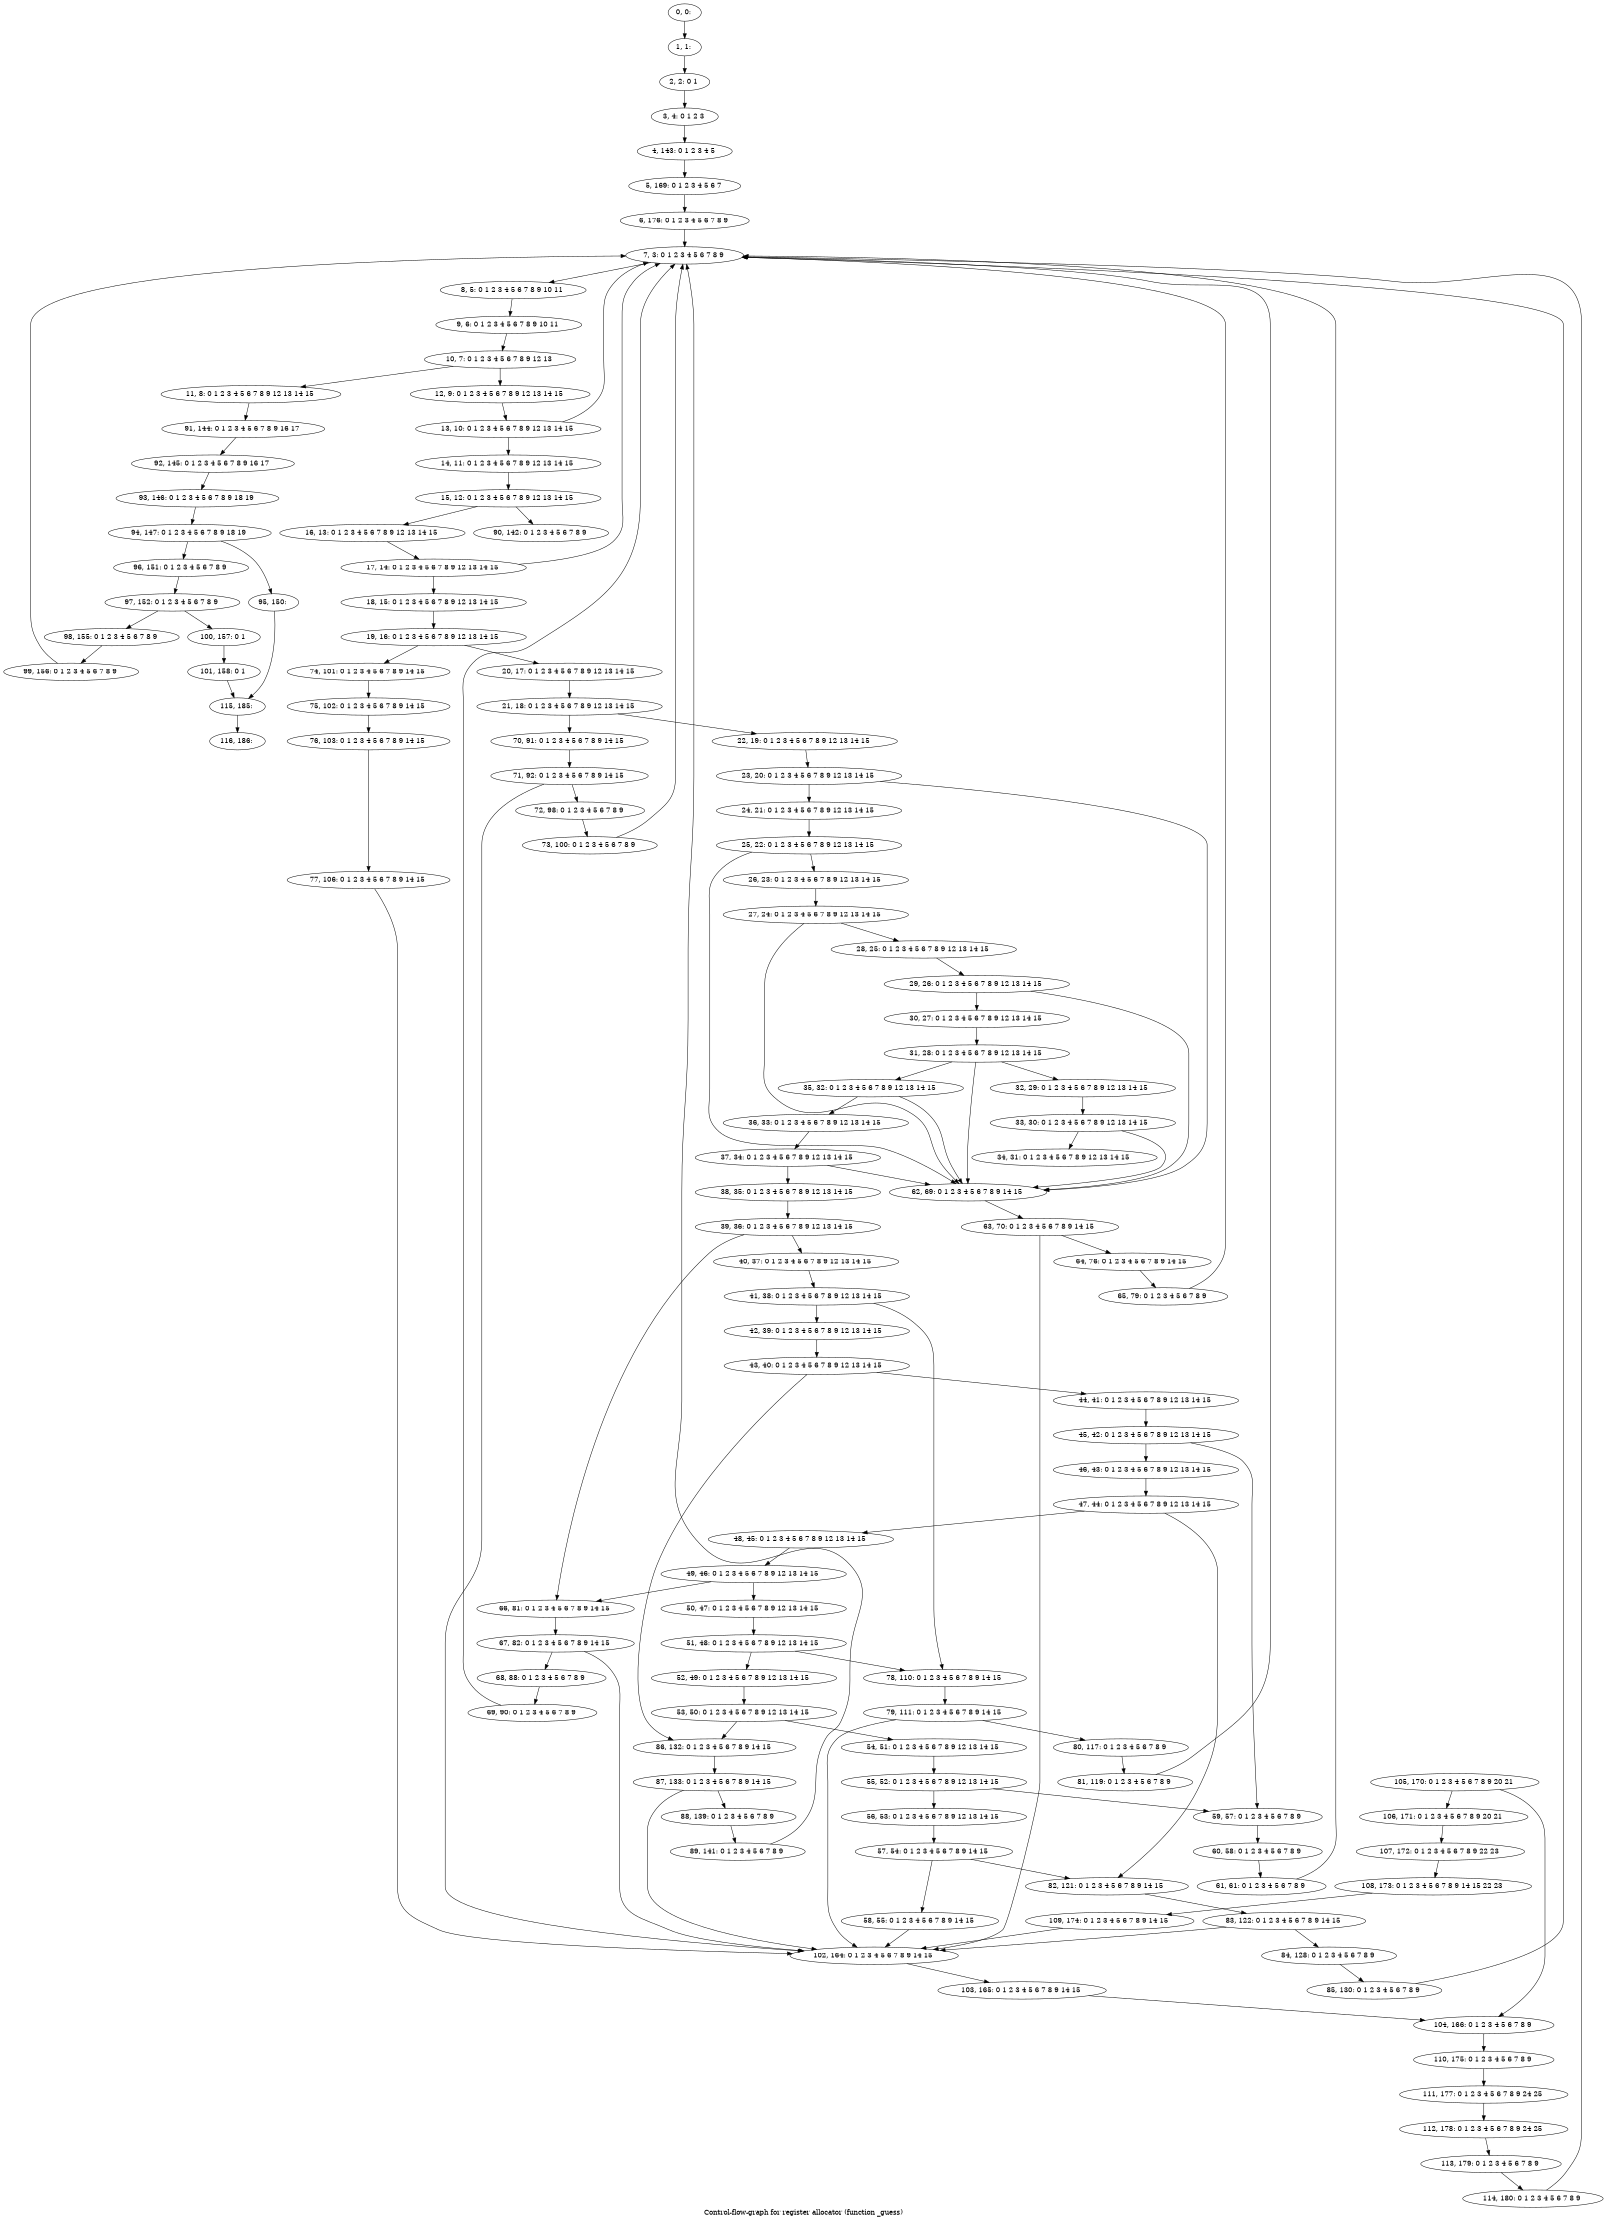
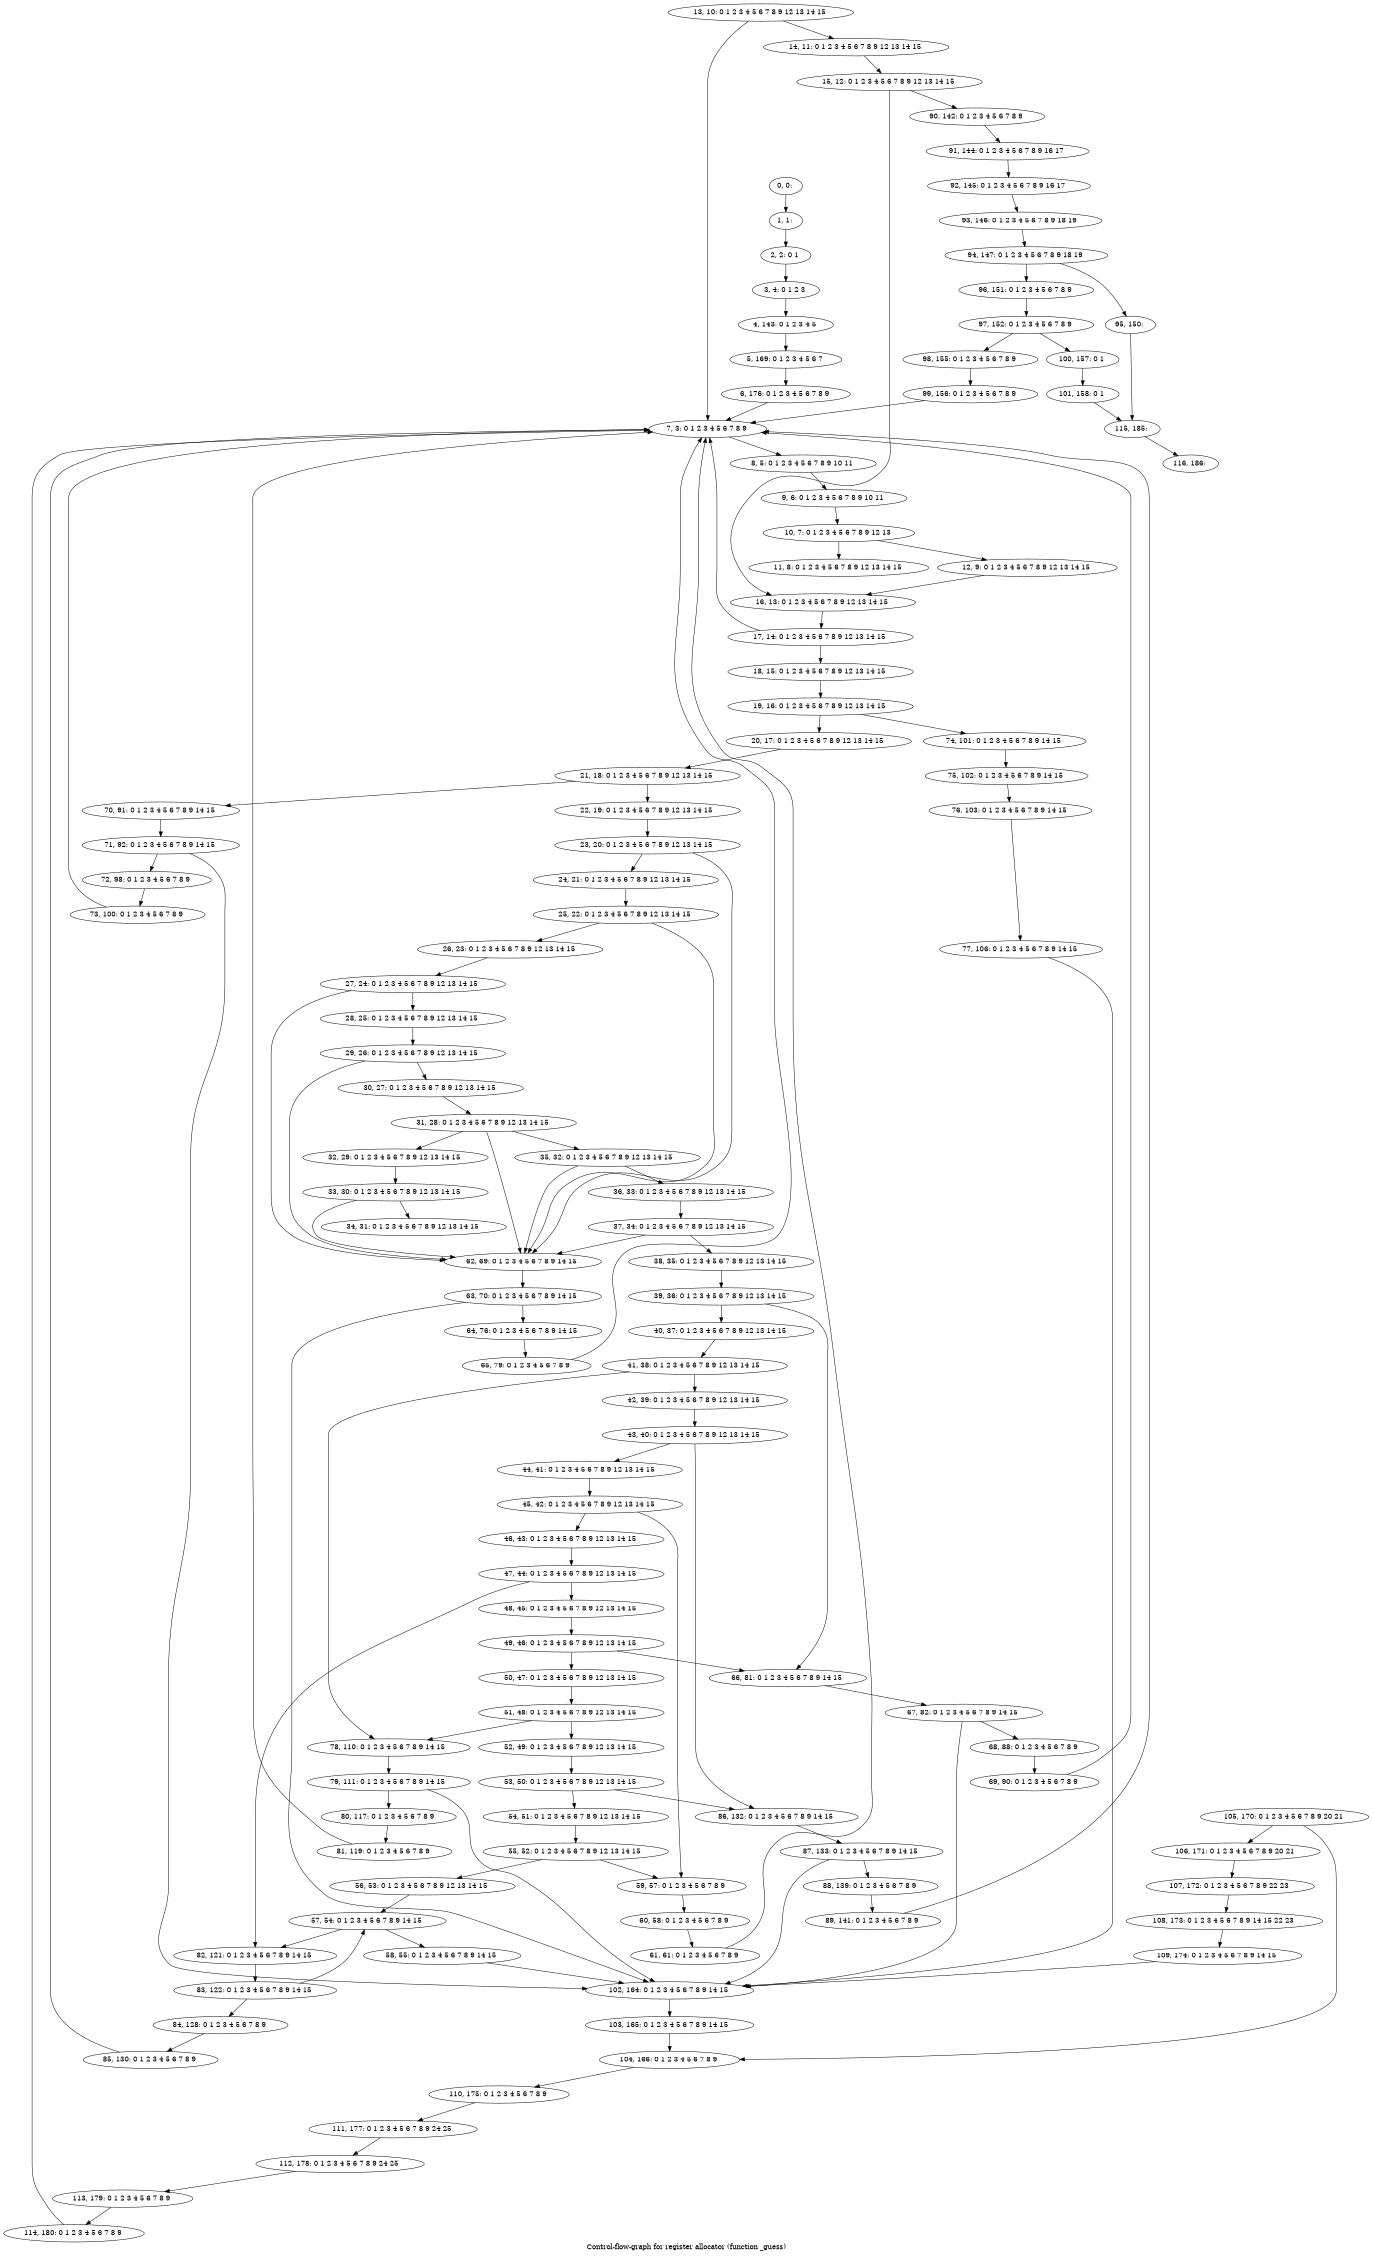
edge "11, 8: 0 1 2 3 4 5 6 7 8 9 12 13 14 15" -> "91, 144: 0 1 2 3 4 5 6 7 8 9 16 17": now "90, 142: 0 1 2 3 4 5 6 7 8 9" -> "91, 144: 0 1 2 3 4 5 6 7 8 9 16 17"
edge "12, 9: 0 1 2 3 4 5 6 7 8 9 12 13 14 15" -> "13, 10: 0 1 2 3 4 5 6 7 8 9 12 13 14 15": now "12, 9: 0 1 2 3 4 5 6 7 8 9 12 13 14 15" -> "16, 13: 0 1 2 3 4 5 6 7 8 9 12 13 14 15"
edge "83, 122: 0 1 2 3 4 5 6 7 8 9 14 15" -> "102, 164: 0 1 2 3 4 5 6 7 8 9 14 15": now "83, 122: 0 1 2 3 4 5 6 7 8 9 14 15" -> "57, 54: 0 1 2 3 4 5 6 7 8 9 14 15"
